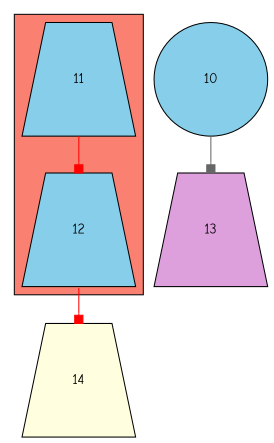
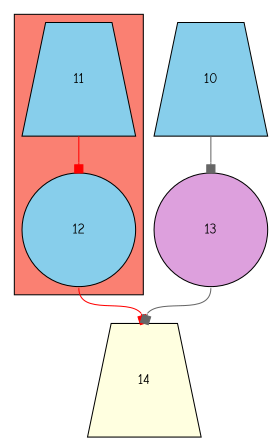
node "10": shape circle -> trapezium
node "12": shape trapezium -> circle
node "13": shape trapezium -> circle
edge "13" -> "14": added
